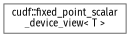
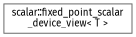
node "cudf::fixed_point_scalar _device_view< T >": label "cudf::fixed_point_scalar _device_view< T >" -> "scalar::fixed_point_scalar _device_view< T >"
